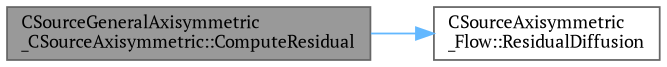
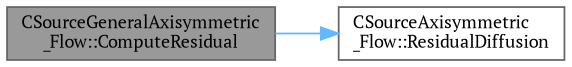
node "CSourceGeneralAxisymmetric _CSourceAxisymmetric::ComputeResidual": label "CSourceGeneralAxisymmetric _CSourceAxisymmetric::ComputeResidual" -> "CSourceGeneralAxisymmetric _Flow::ComputeResidual"
